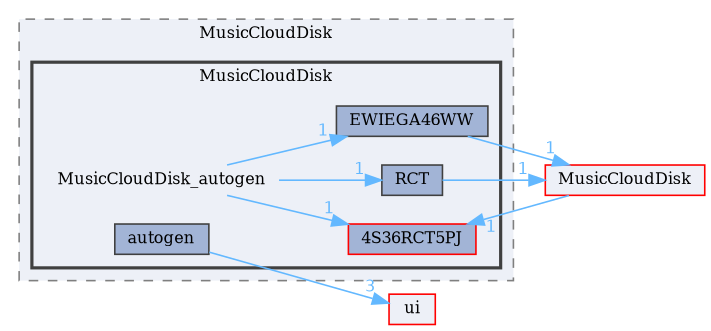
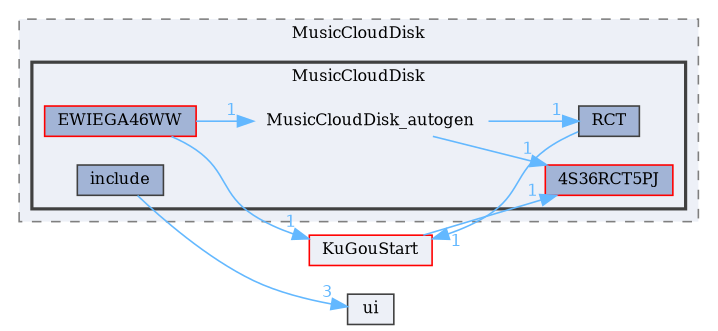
node "EWIEGA46WW": color grey25 -> red
edge "MusicCloudDisk_autogen" -> "EWIEGA46WW": reversed
node "MusicCloudDisk": label "MusicCloudDisk" -> "KuGouStart"
node "autogen": label "autogen" -> "include"
node "ui": color red -> grey25
